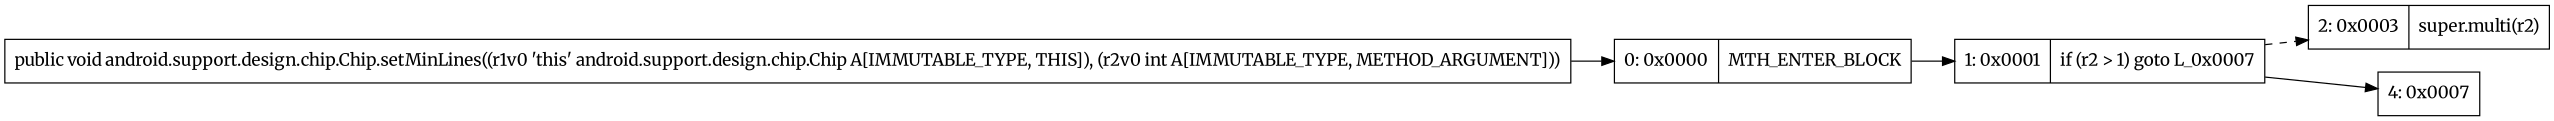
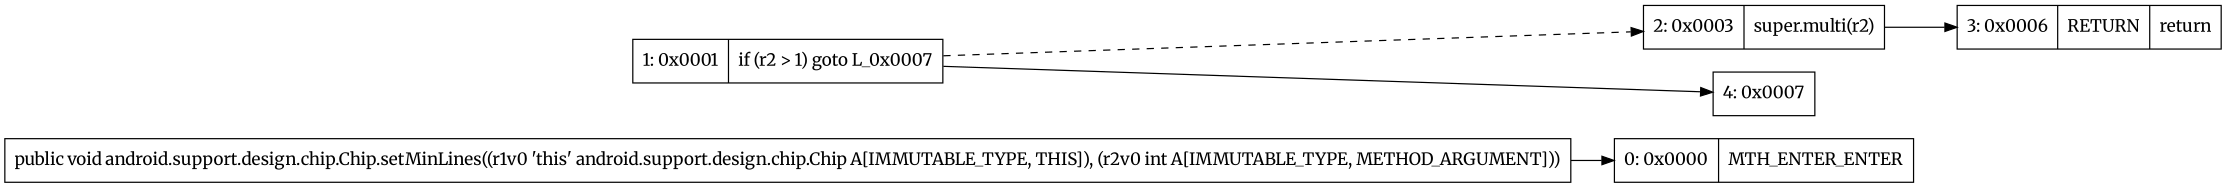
node "3: 0x0006": added
node "0: 0x0000": text "MTH_ENTER_BLOCK" -> "MTH_ENTER_ENTER"
edge "0: 0x0000" -> "1: 0x0001": removed
